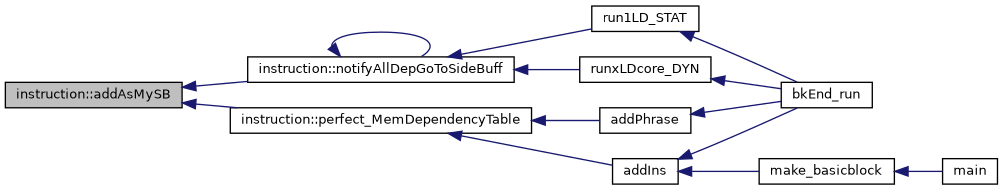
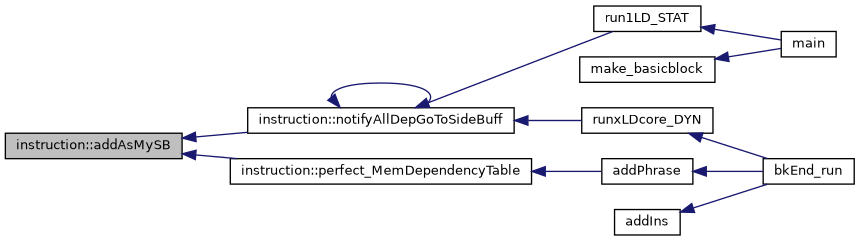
edge "bkEnd_run" -> "run1LD_STAT": now "main" -> "run1LD_STAT"
edge "addIns" -> "instruction::perfect_MemDependencyTable": removed
edge "make_basicblock" -> "addIns": removed
